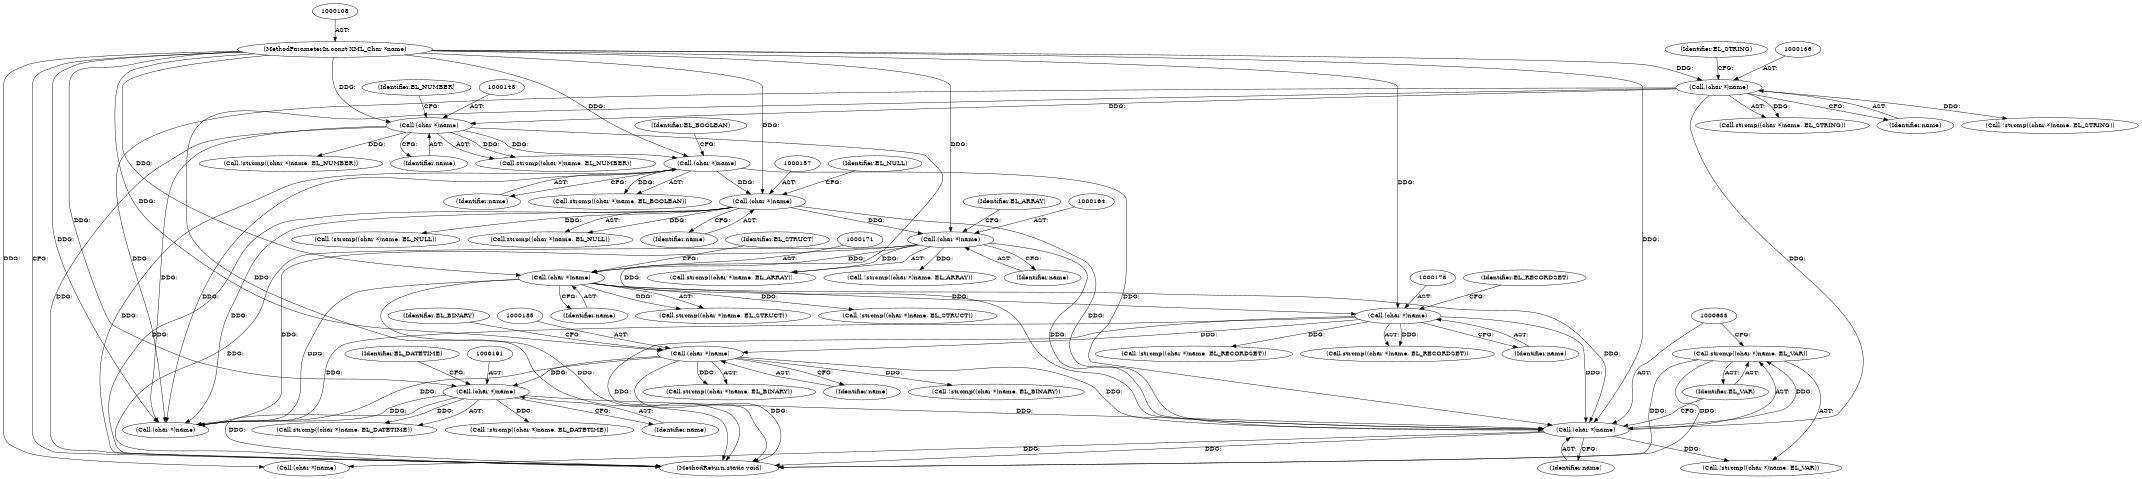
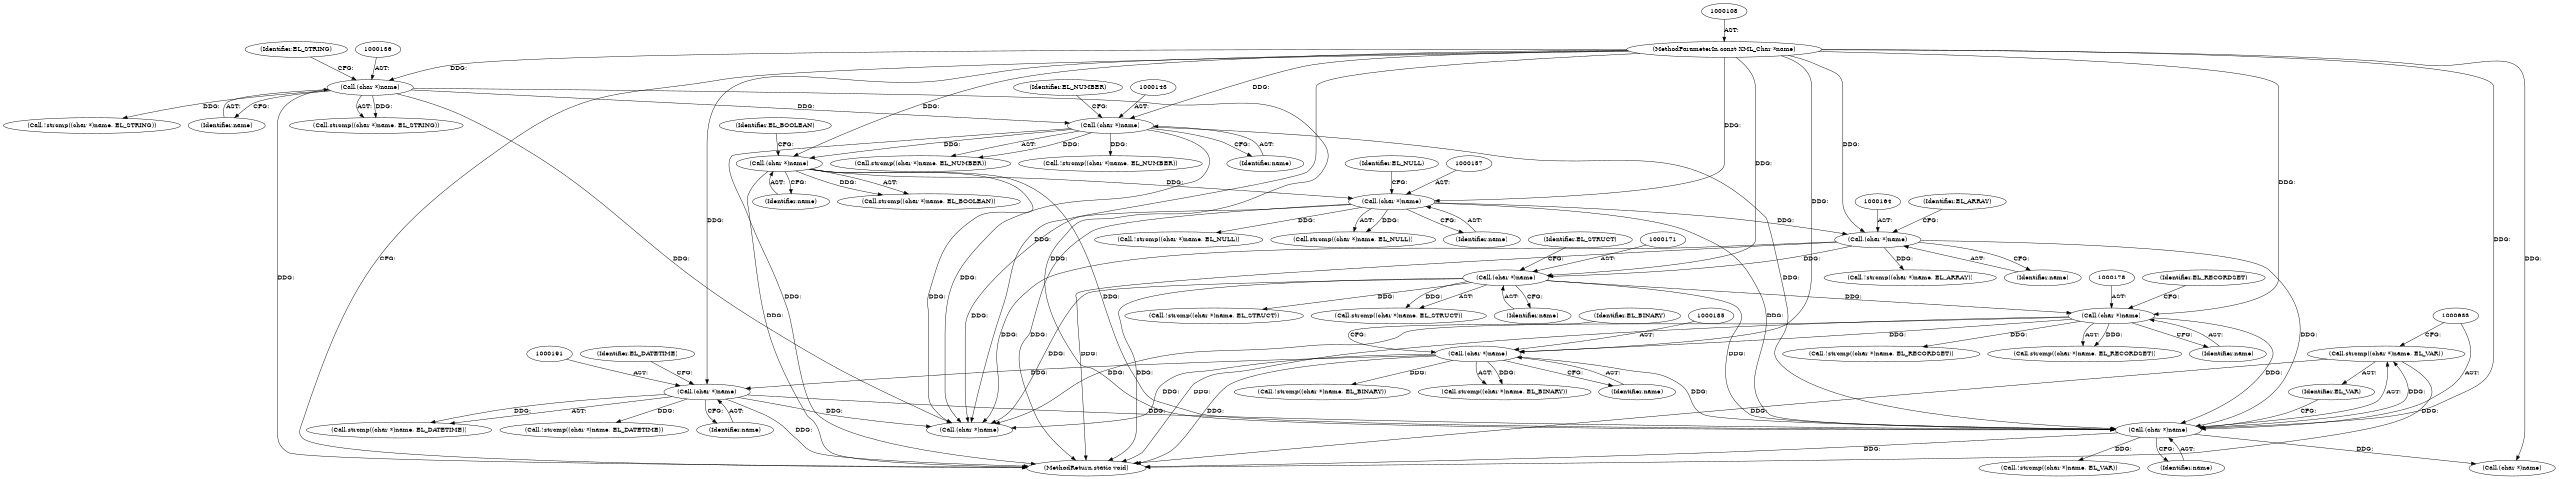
node "(Call,strcmp((char *)name, EL_ARRAY))": removed
edge "(Identifier,EL_VAR)" -> "(Call,strcmp((char *)name, EL_VAR))": removed, label "AST:"
edge "(Call,strcmp((char *)name, EL_VAR))" -> "(Call,!strcmp((char *)name, EL_VAR))": removed, label "AST:"
